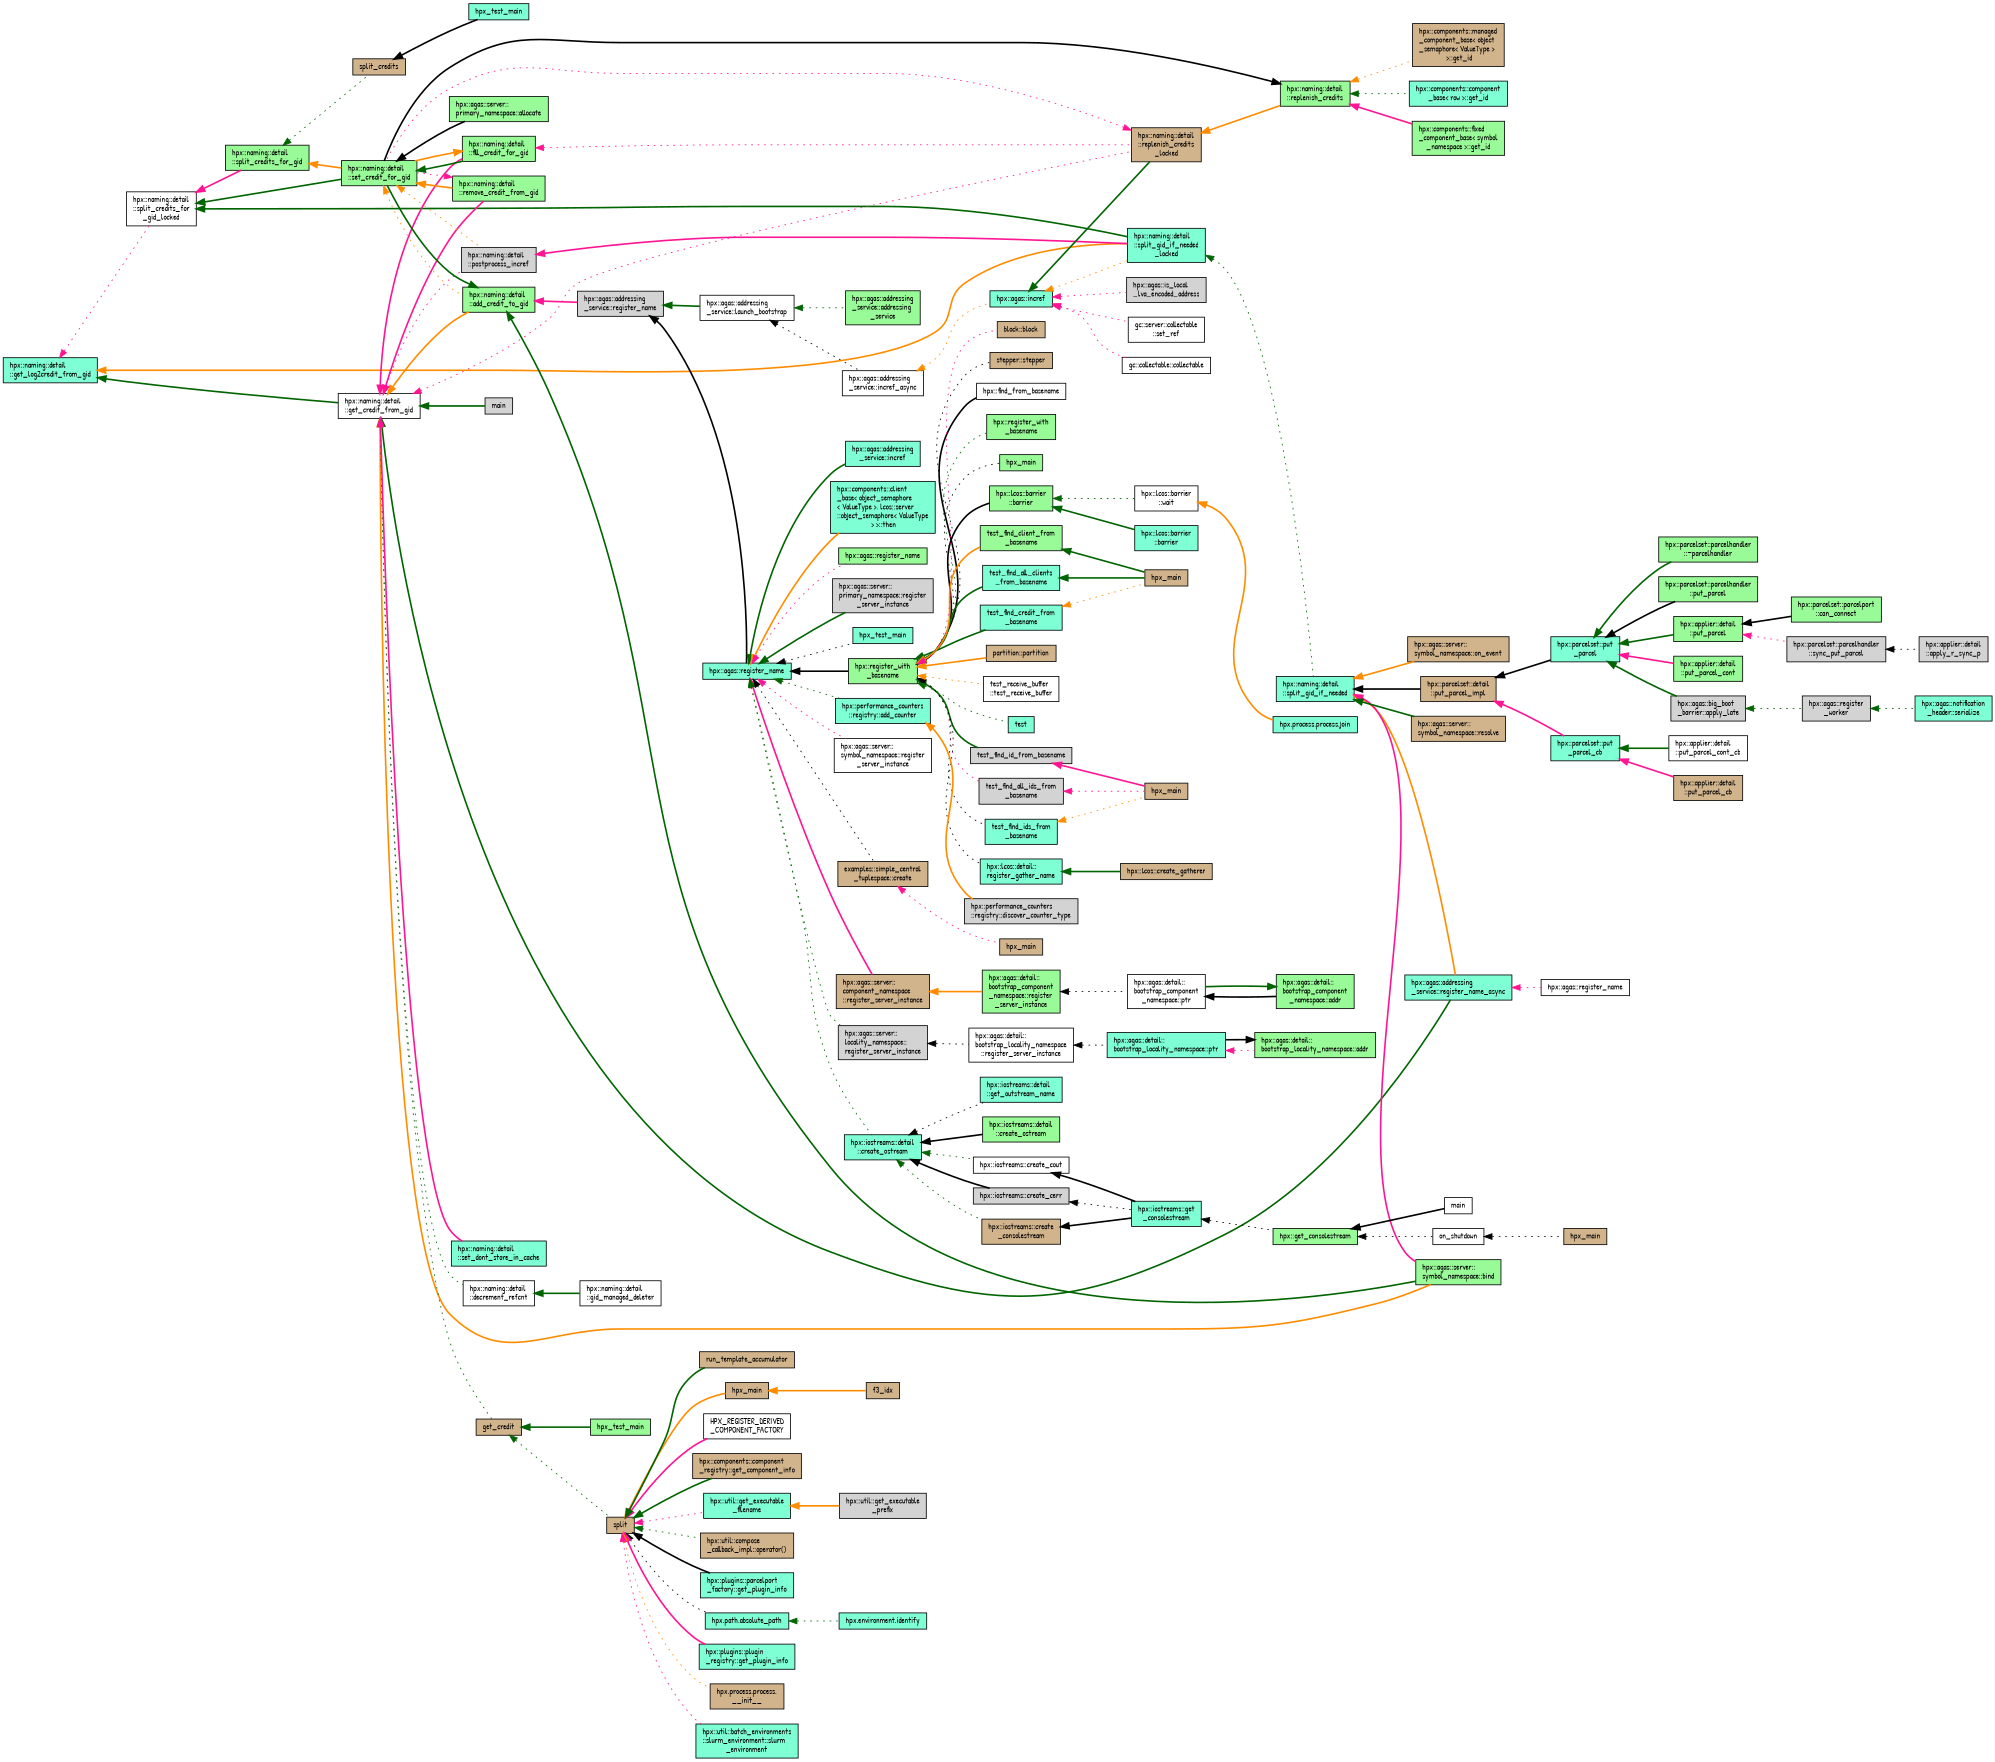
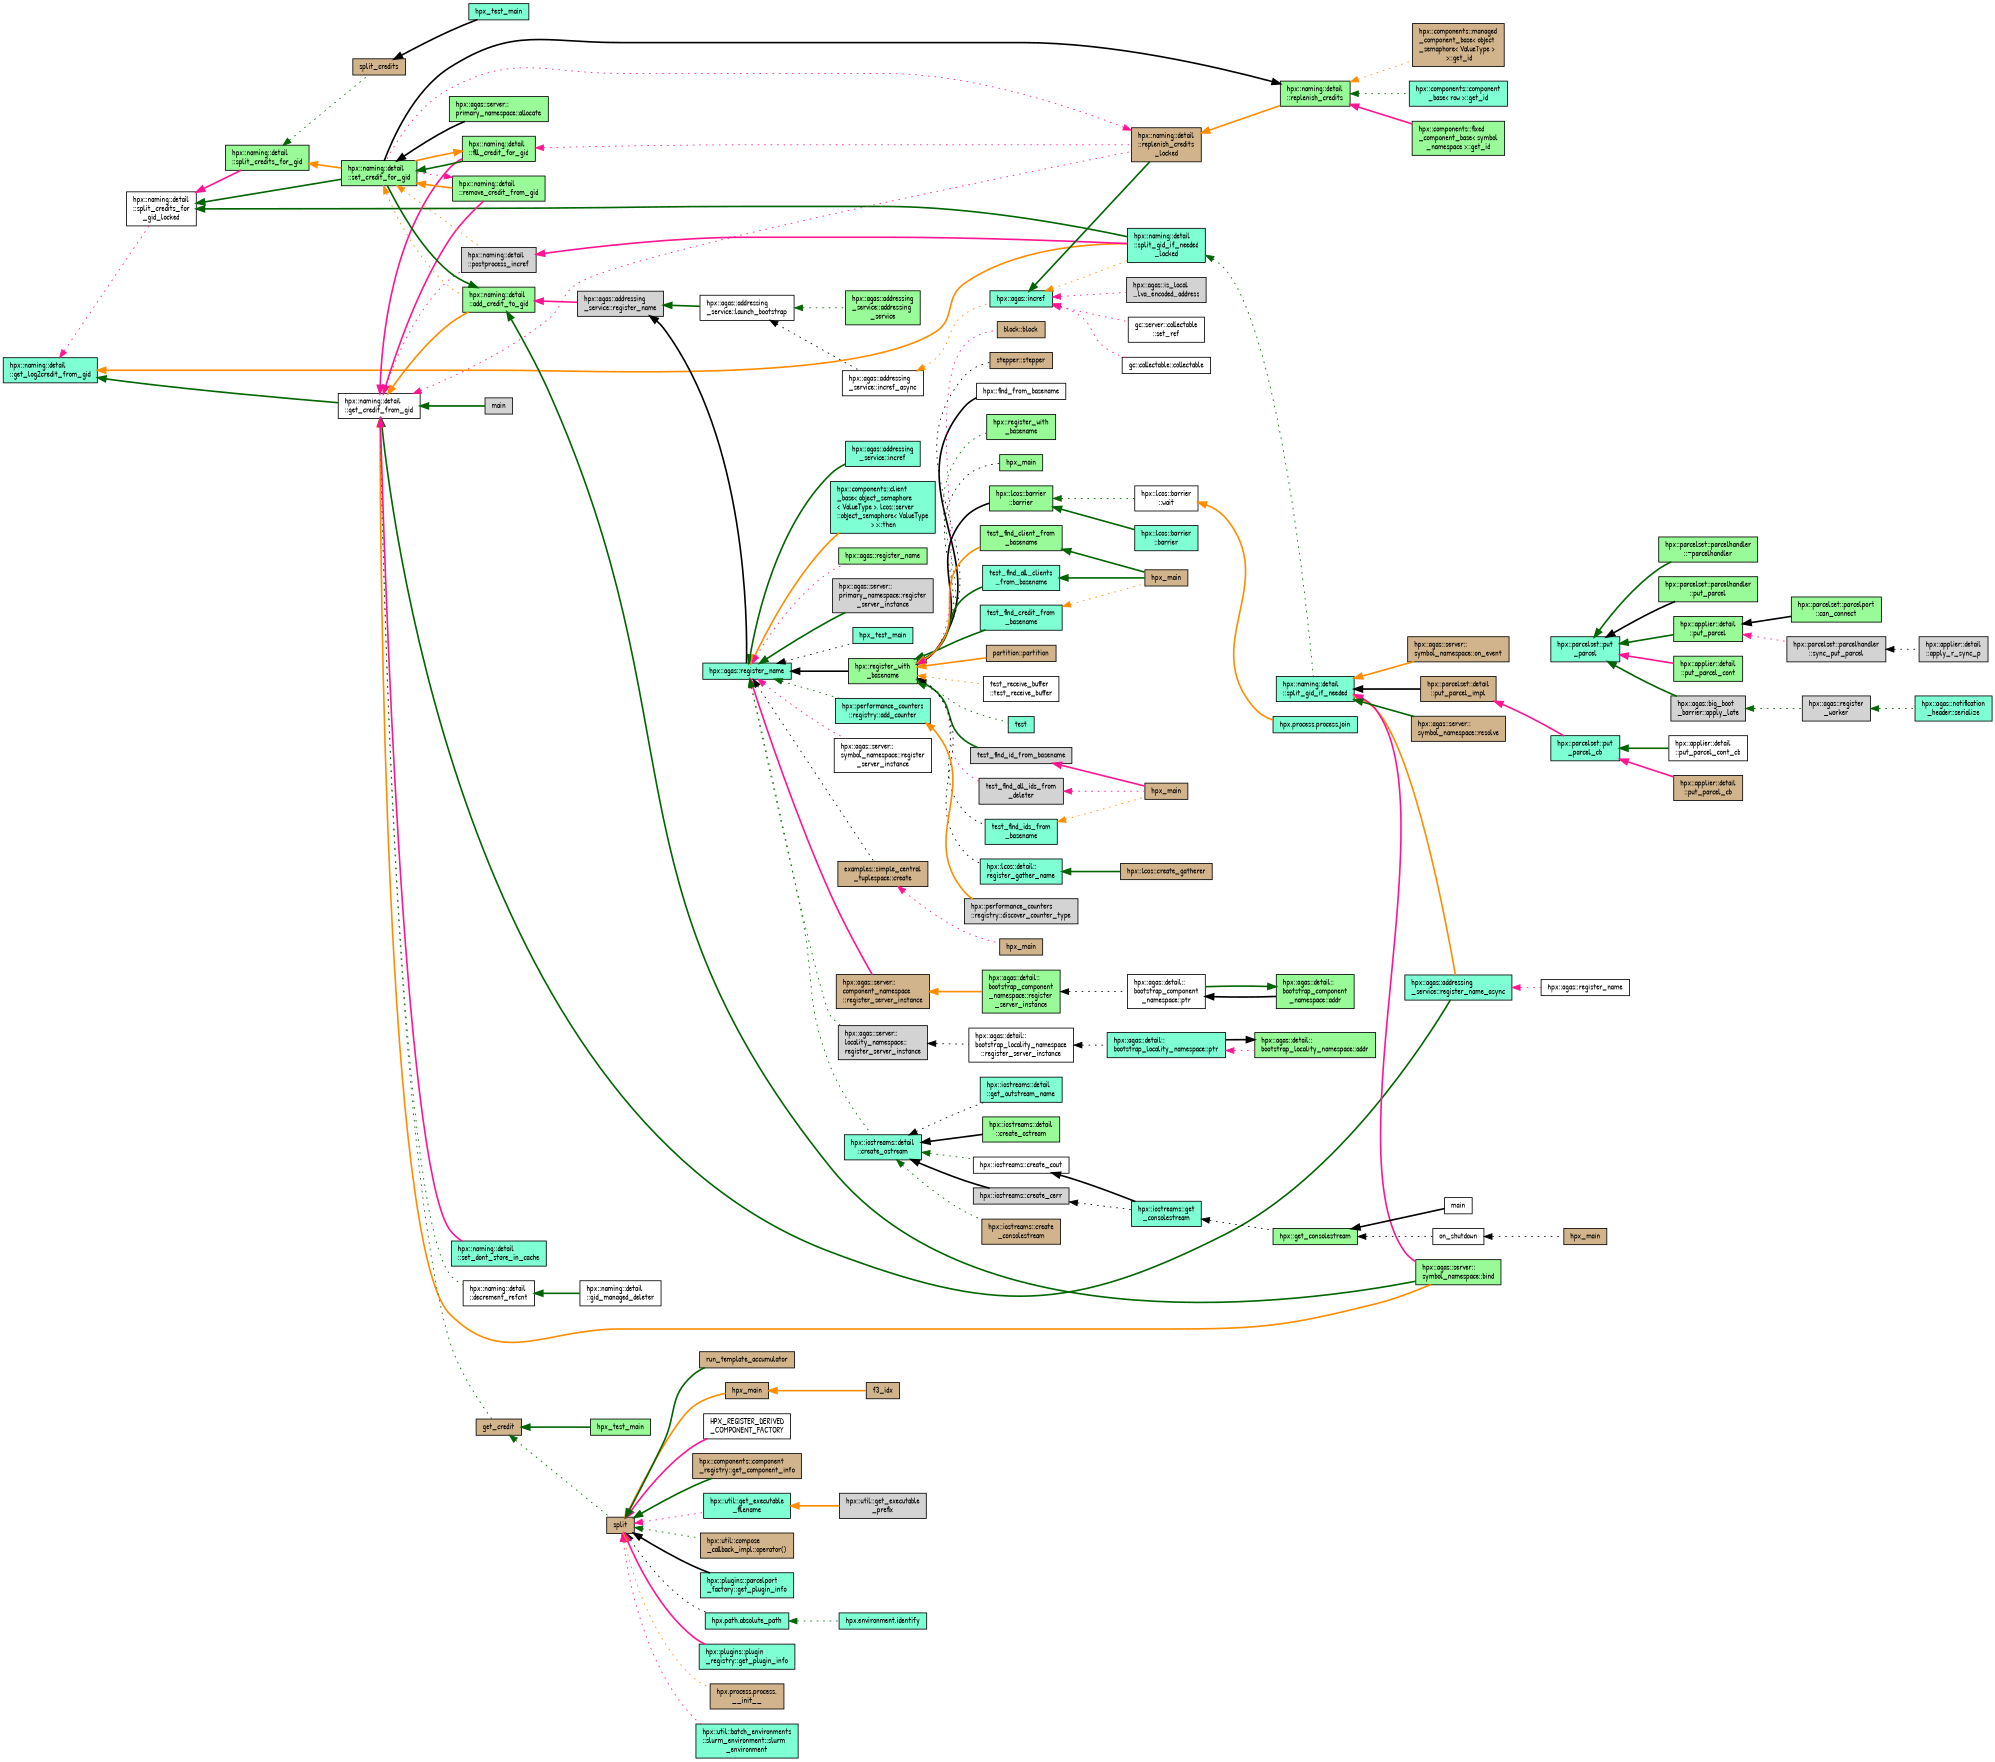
edge "hpx::parcelset::put _parcel" -> "hpx::parcelset::detail ::put_parcel_impl": removed
node "test_find_all_ids_from _basename": label "test_find_all_ids_from _basename" -> "test_find_all_ids_from _deleter"
edge "hpx::iostreams::get _consolestream" -> "hpx::iostreams::create _consolestream": removed
